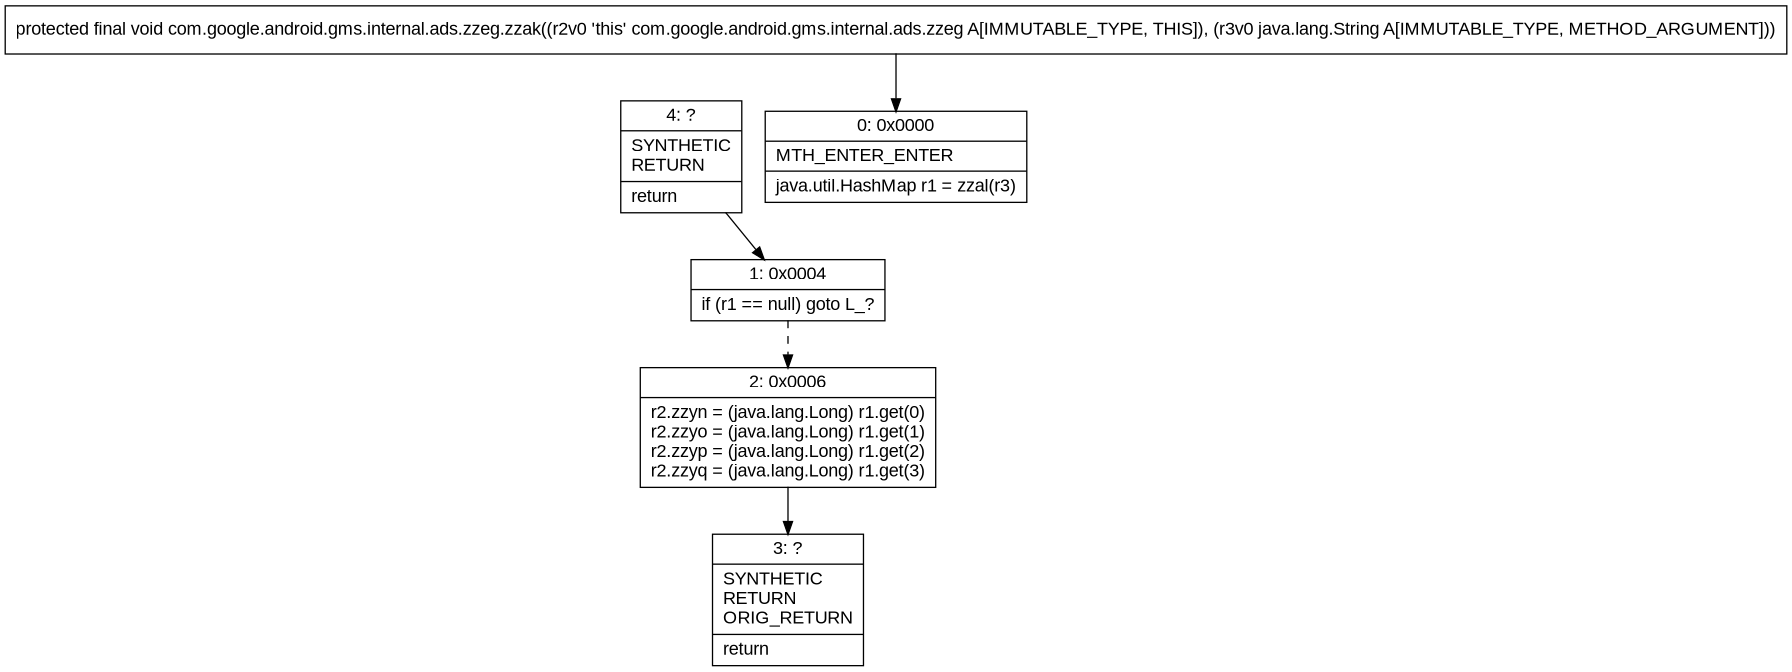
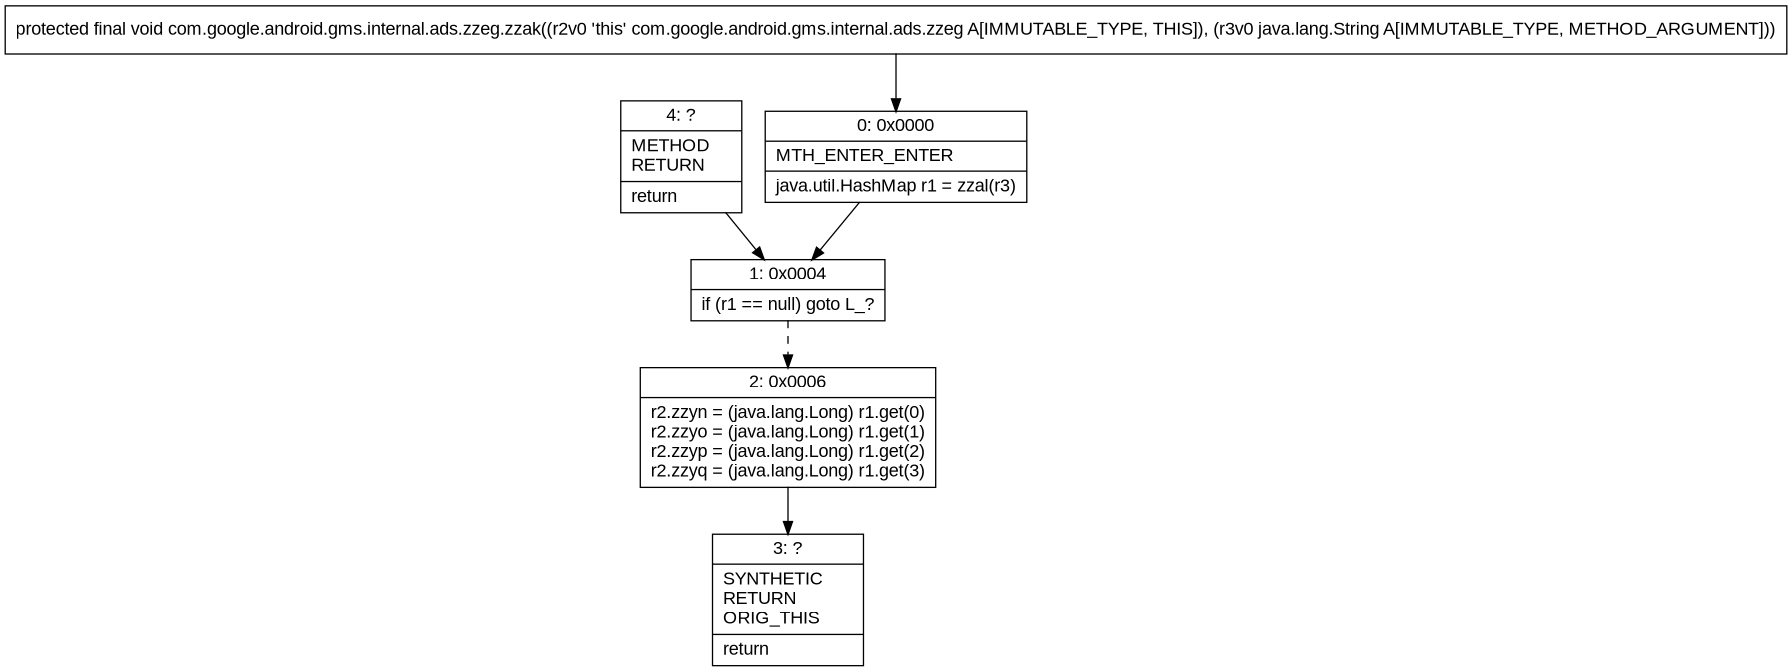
node "4: ?": text "SYNTHETIC" -> "METHOD"
edge "0: 0x0000" -> "1: 0x0004": added
node "3: ?": text "ORIG_RETURN" -> "ORIG_THIS"
